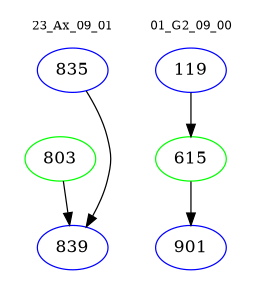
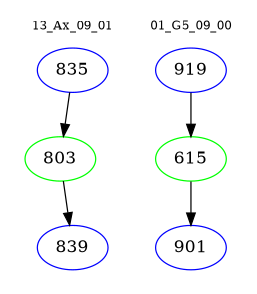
cluster "23_Ax_09_01": label "23_Ax_09_01" -> "13_Ax_09_01"
cluster "01_G2_09_00": label "01_G2_09_00" -> "01_G5_09_00"
node "119": label "119" -> "919"
edge "835" -> "839": now "835" -> "803"
